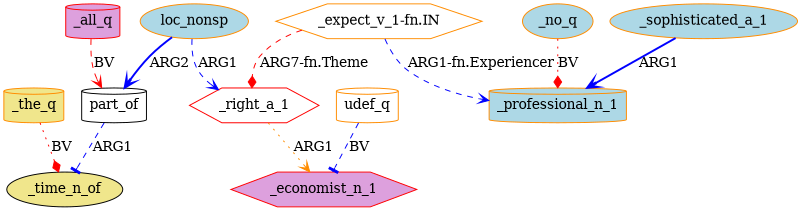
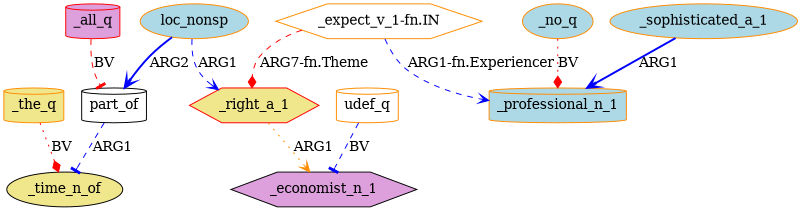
edge "_all_q" -> "part_of": arrowhead vee -> tee
node "_right_a_1": fillcolor white -> khaki
node "_economist_n_1": color red -> black
